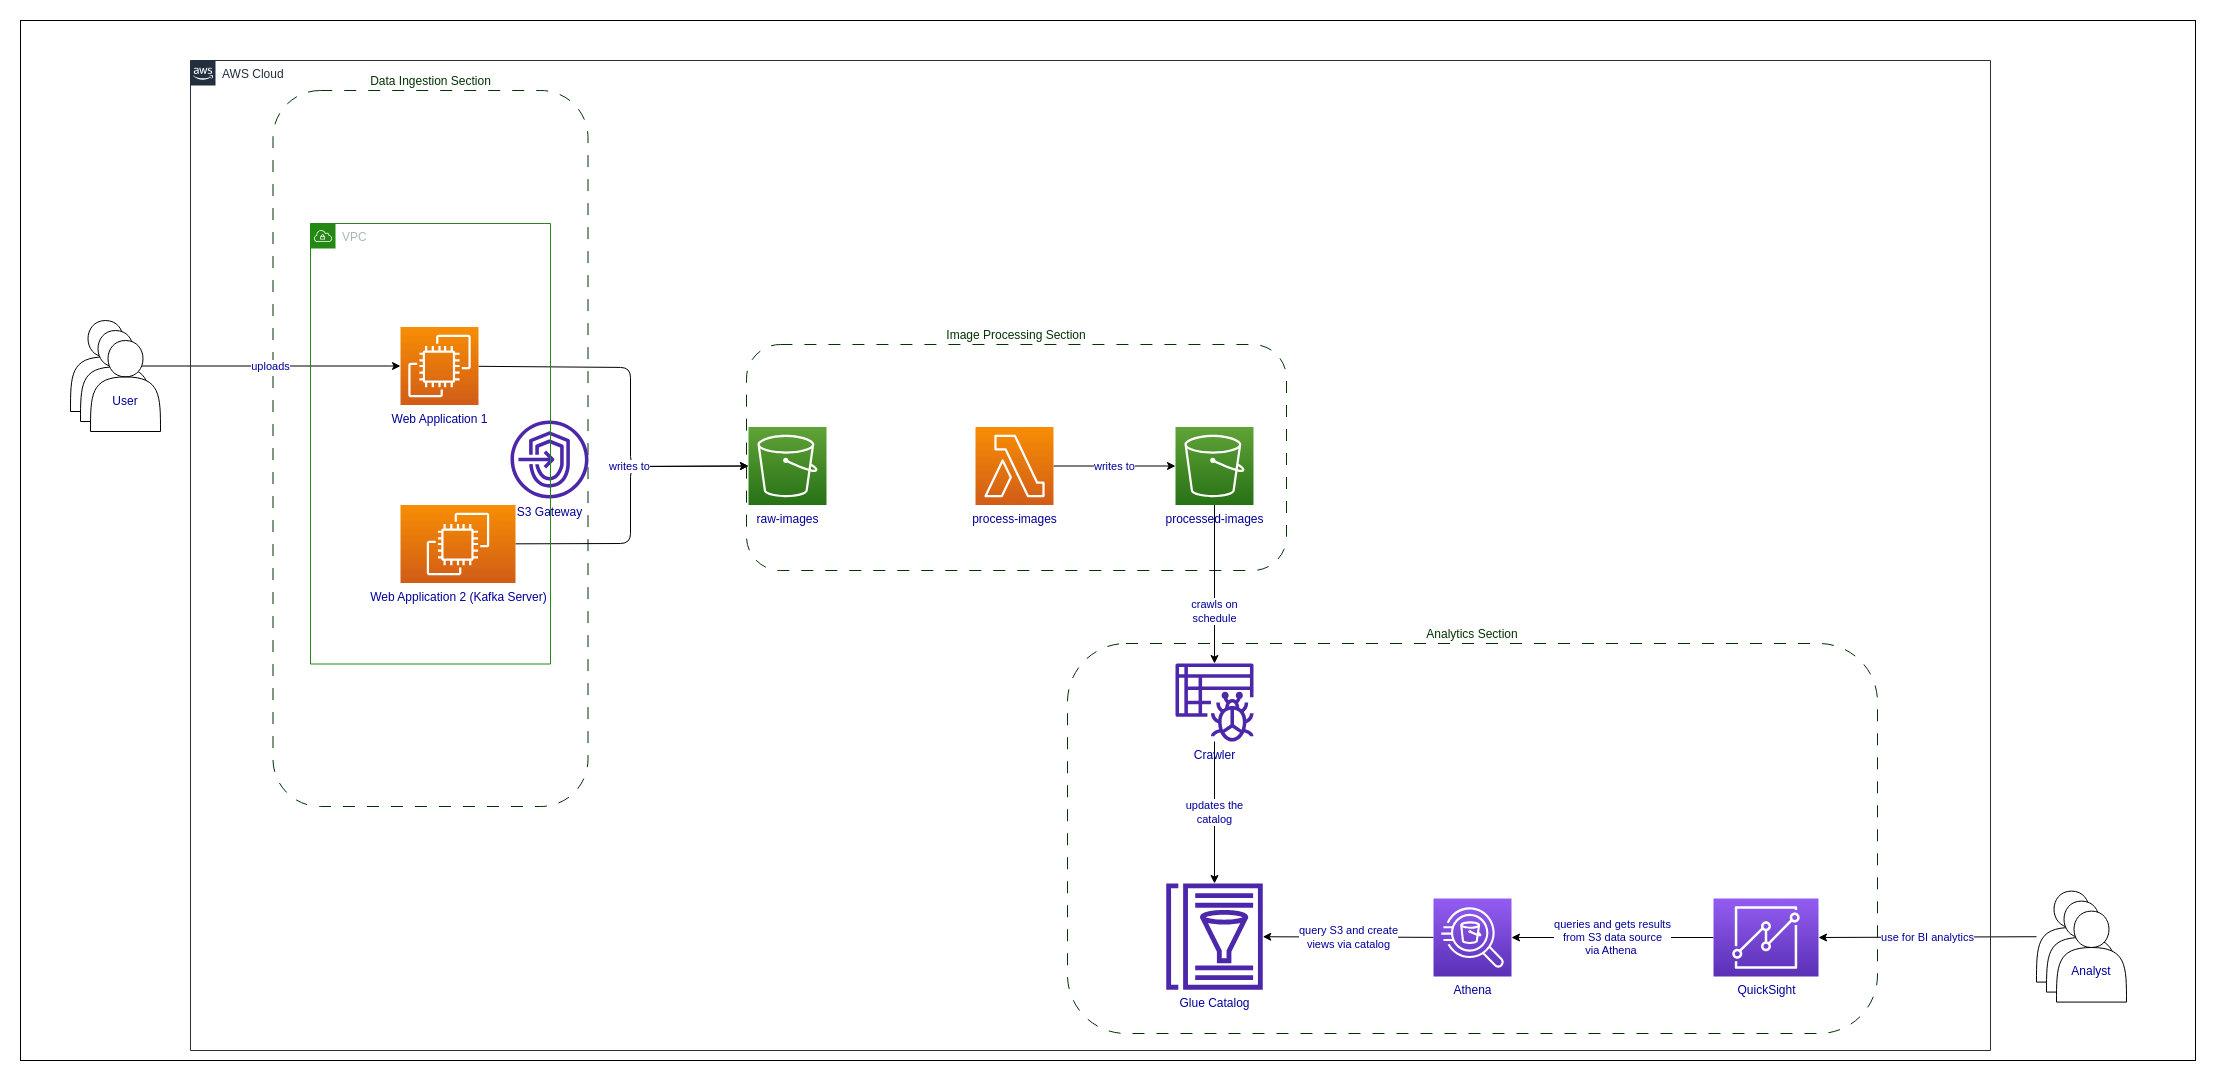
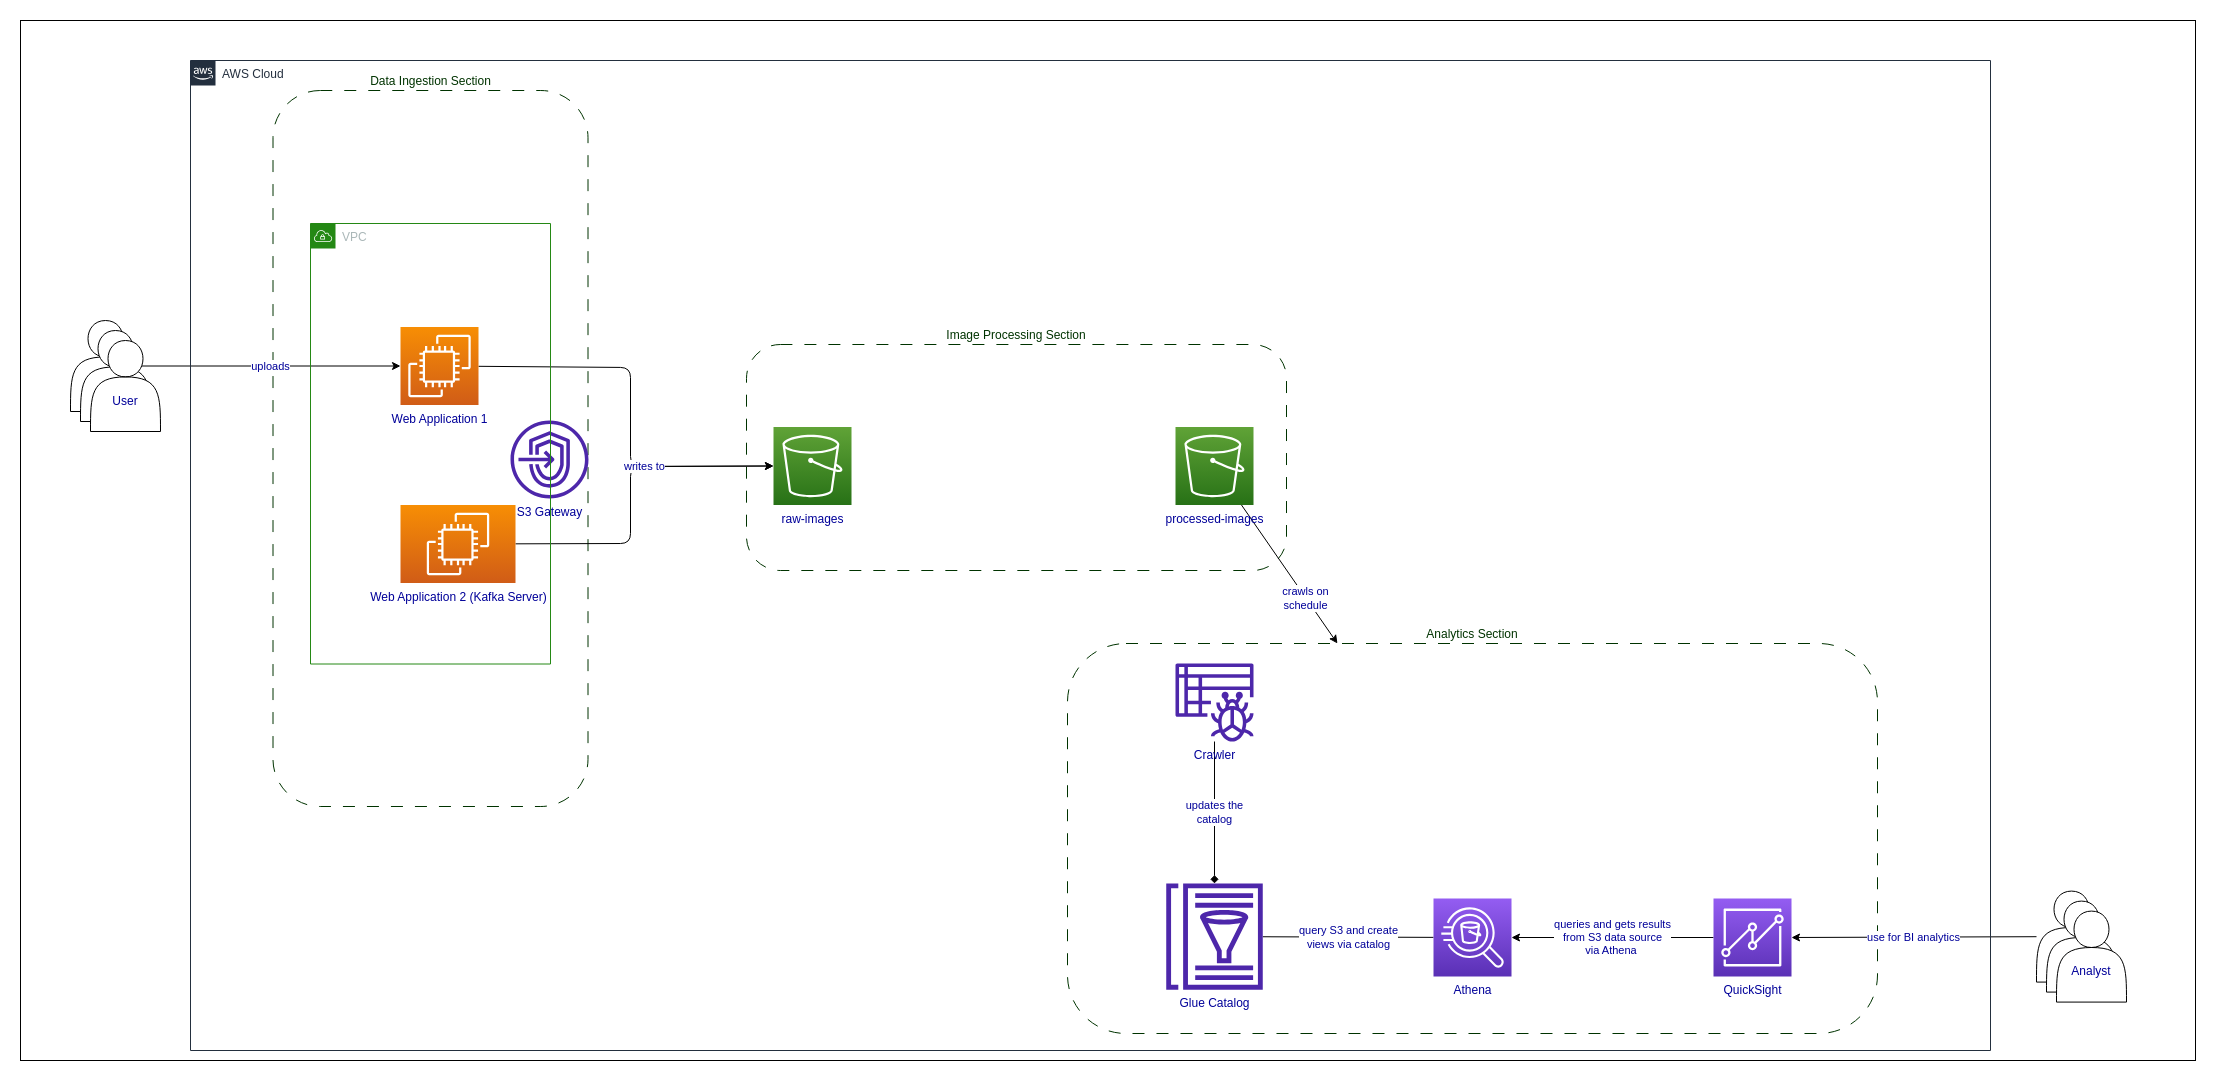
node "raw-images": moved (788, 466) -> (813, 466)
node "process-images": removed
edge "process-images" -> "processed-images": removed, label "writes to"
edge "processed-images" -> "Crawler": now "processed-images" -> "Analytics Section"
edge "Crawler" -> "Glue Catalog": arrowhead classic -> diamond
edge "Athena" -> "Glue Catalog": arrowhead classic -> none
node "QuickSight": size 105x78 -> 78x78
